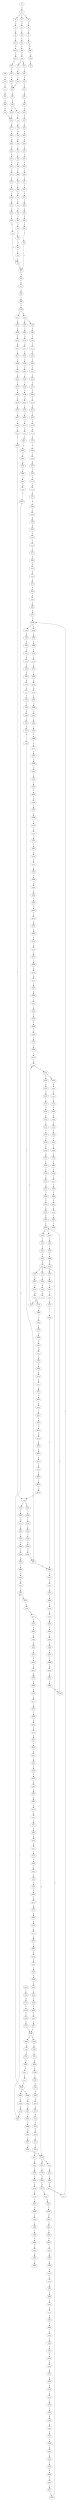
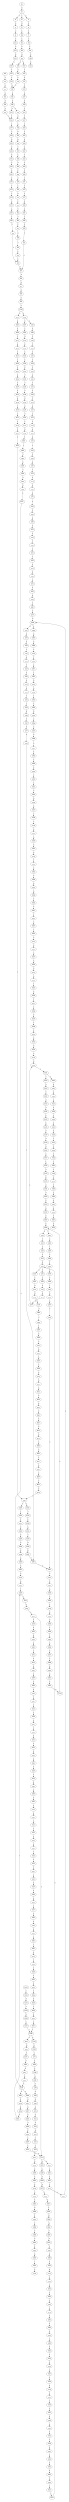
node "S340": added
